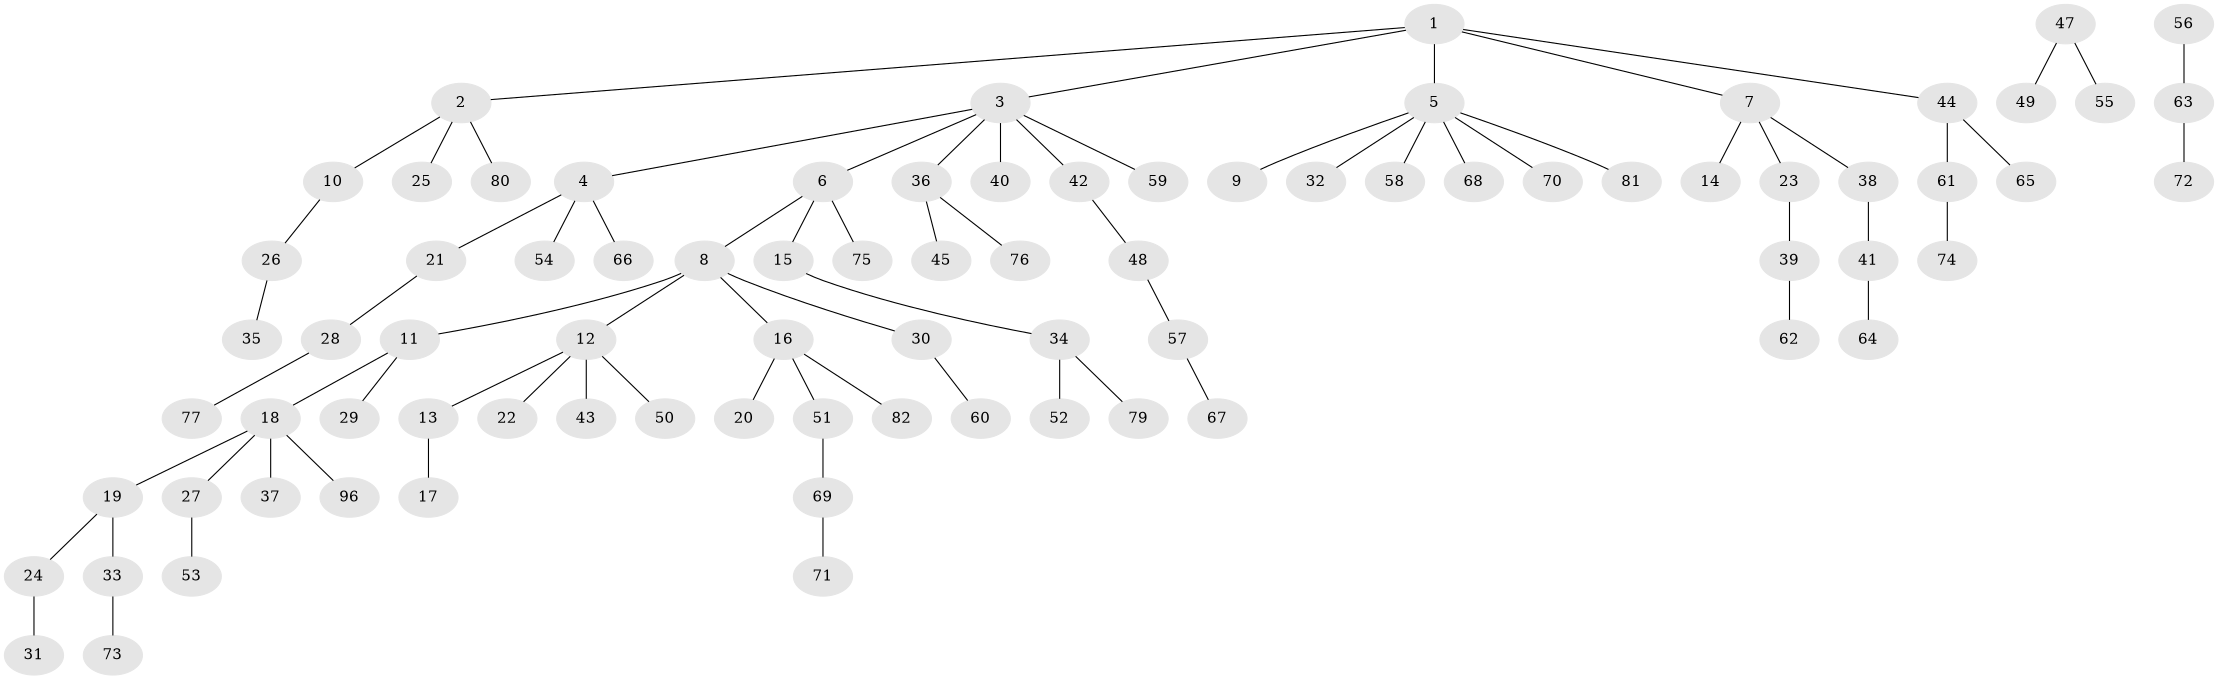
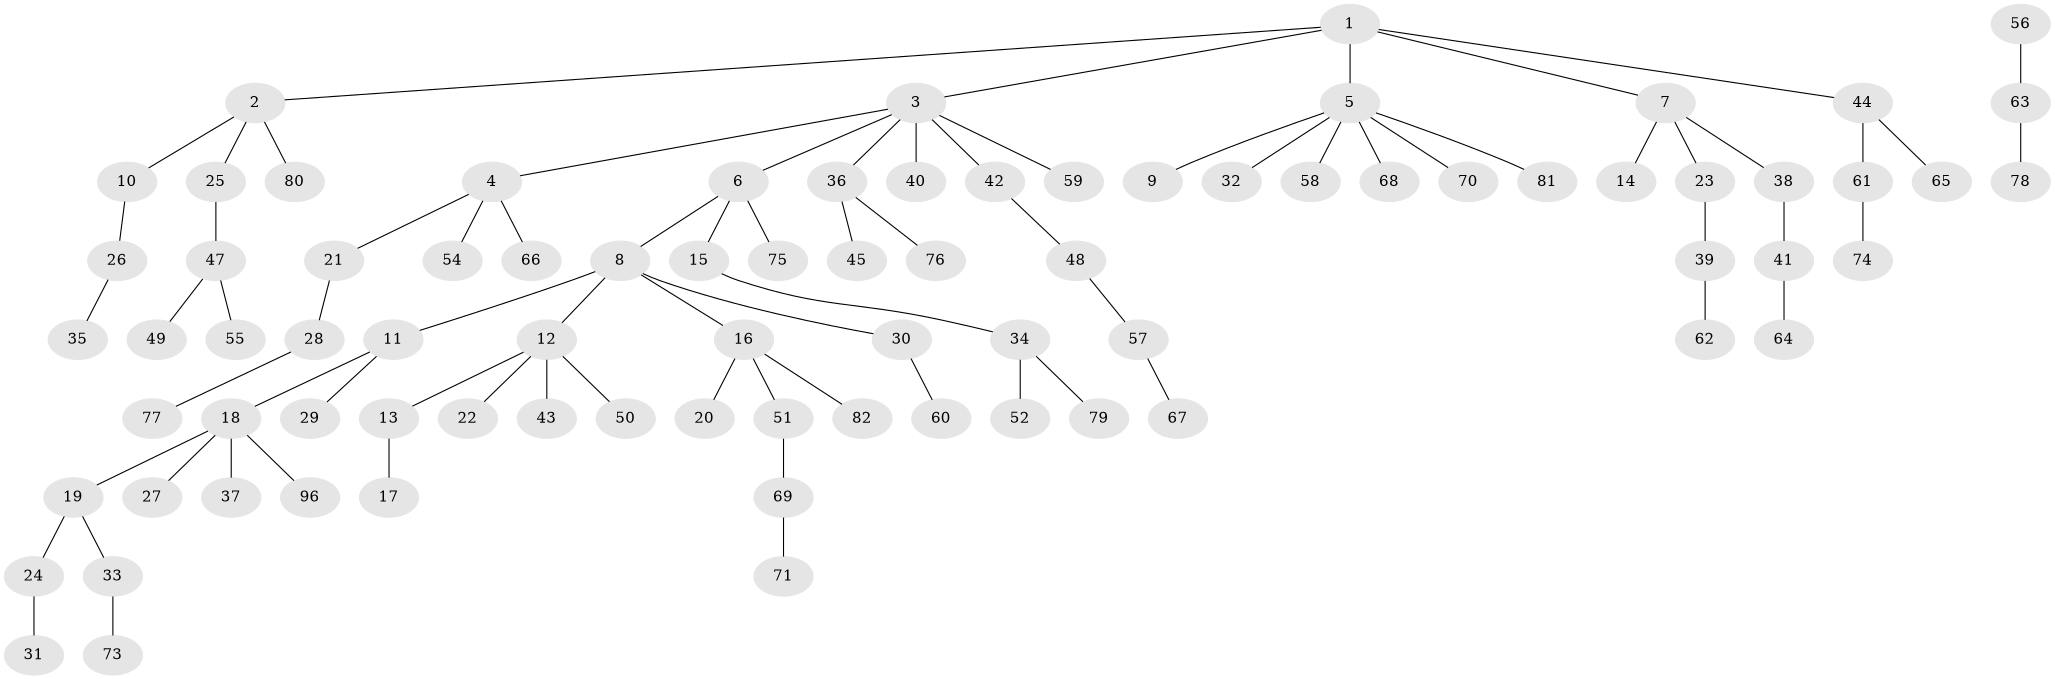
node "72": label "72" -> "78"
edge "25" -- "47": added
node "53": removed
